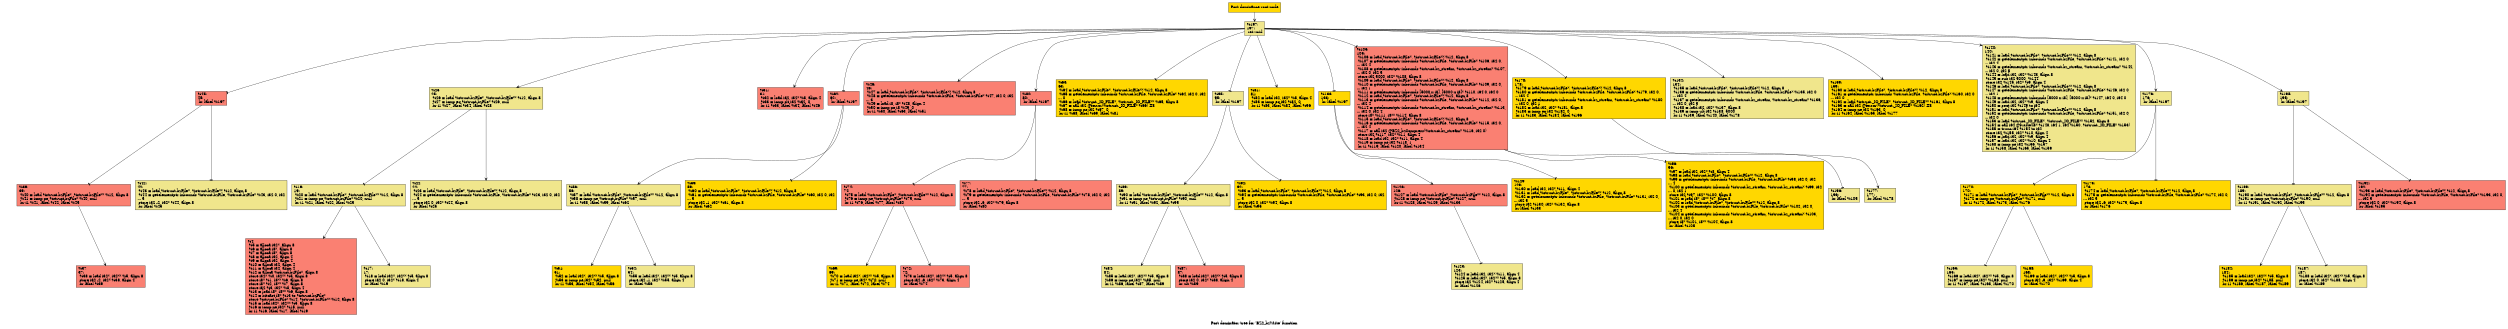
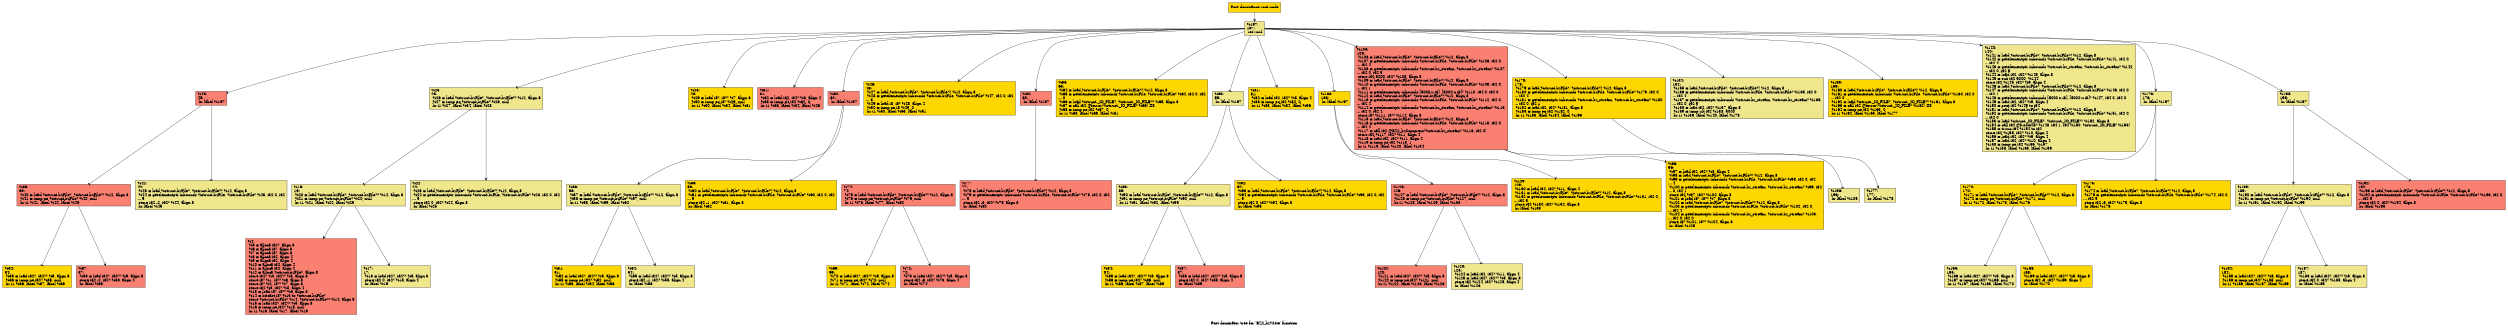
edge "%197:" -> "%25:": arrowhead vee -> tee
node "%28:": added
node "%46:": fillcolor salmon -> gold
edge "%195:" -> "%189:": arrowhead tee -> vee
edge "%80:" -> "%74:": removed
node "%34:": added
node "%84:": fillcolor khaki -> gold
node "%120:": added
node "%87:": text "br ult %89" -> "br label %89"
